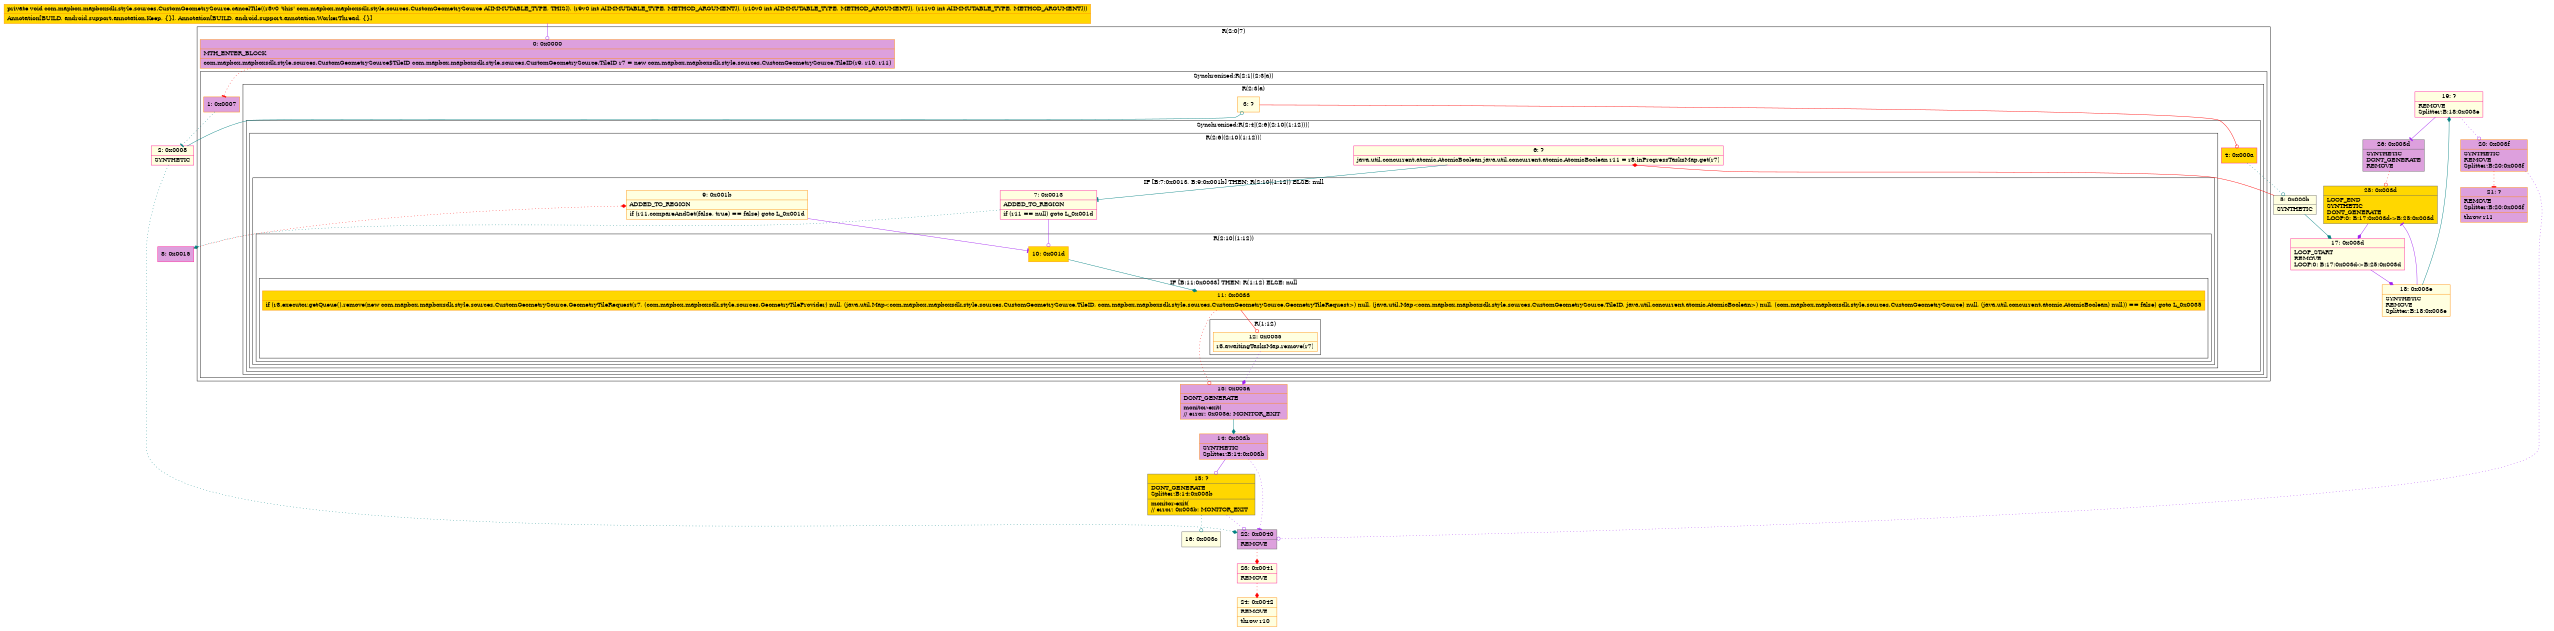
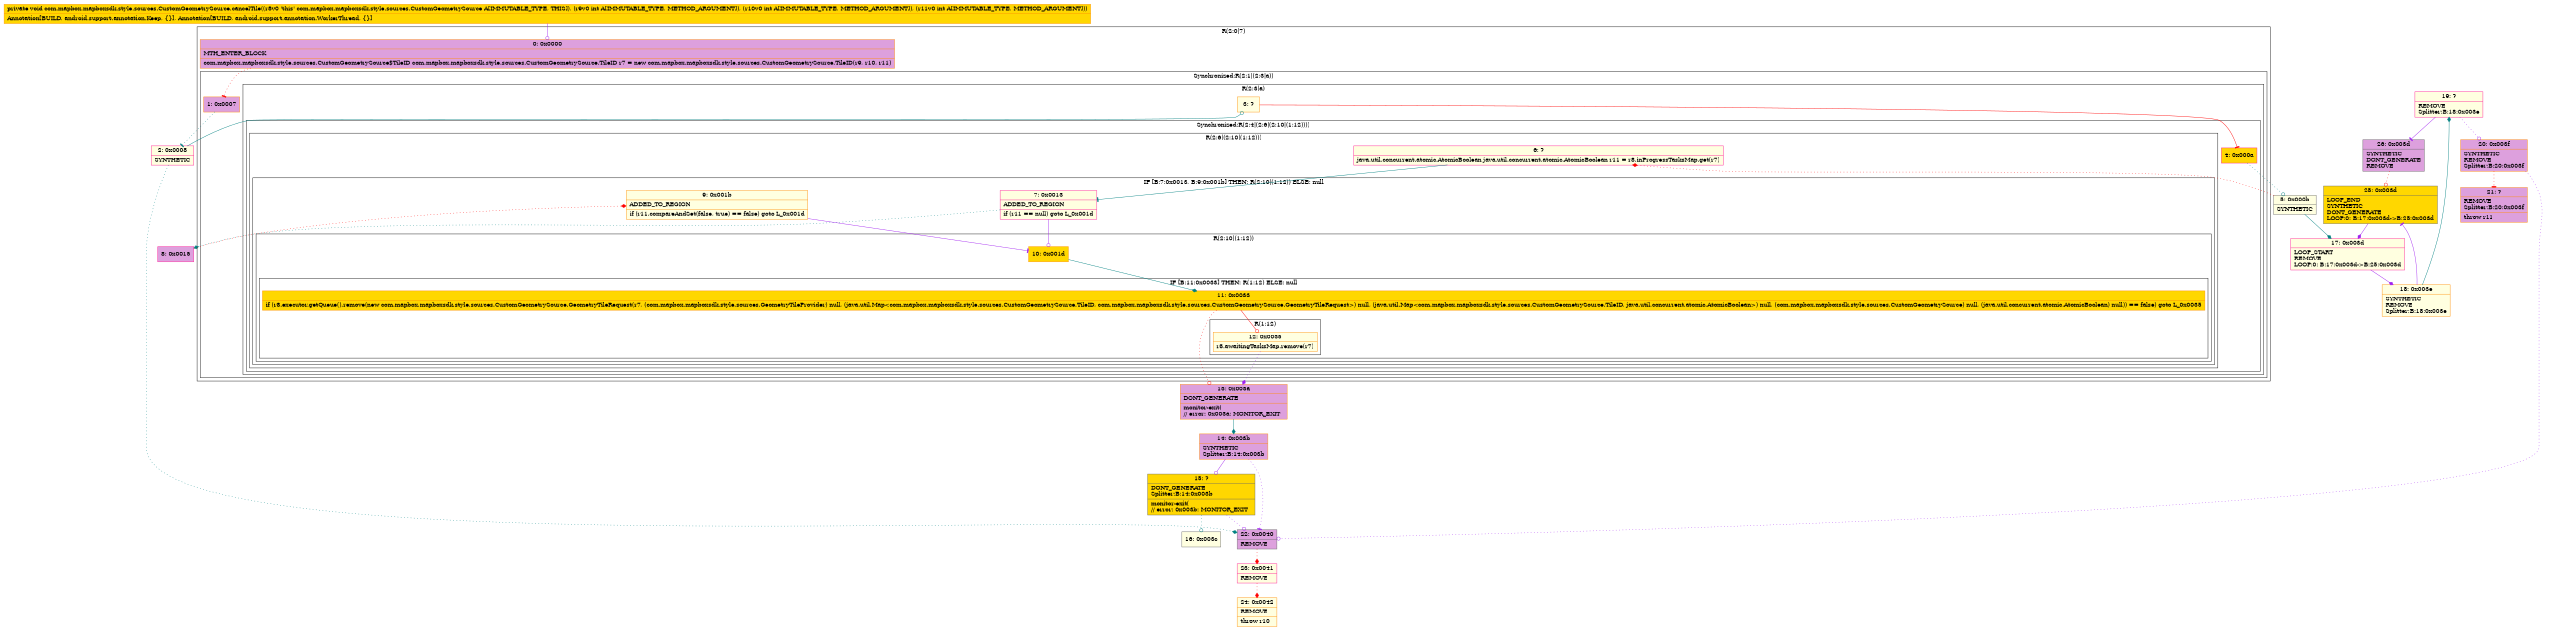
edge "3: ?" -> "4: 0x000a": arrowhead odot -> tee
edge "5: 0x000b" -> "6: ?": style solid -> dotted
